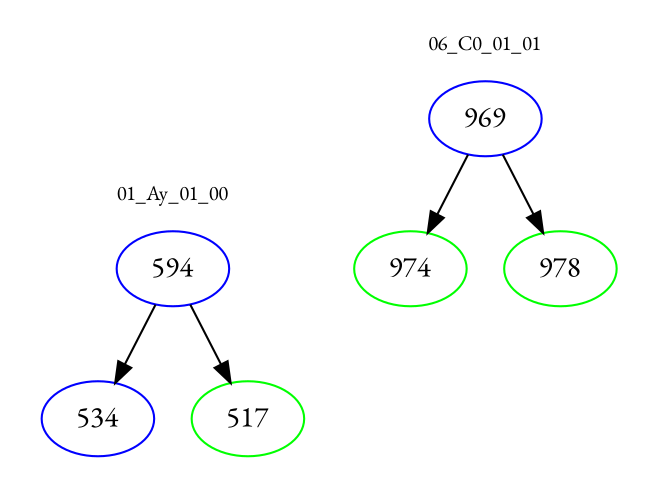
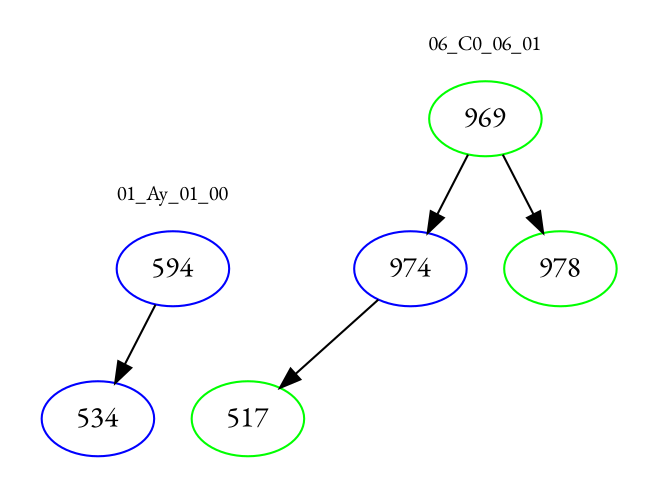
cluster "06_C0_01_01": label "06_C0_01_01" -> "06_C0_06_01"
node "969": color blue -> green
node "974": color green -> blue
edge "594" -> "517": now "974" -> "517"
